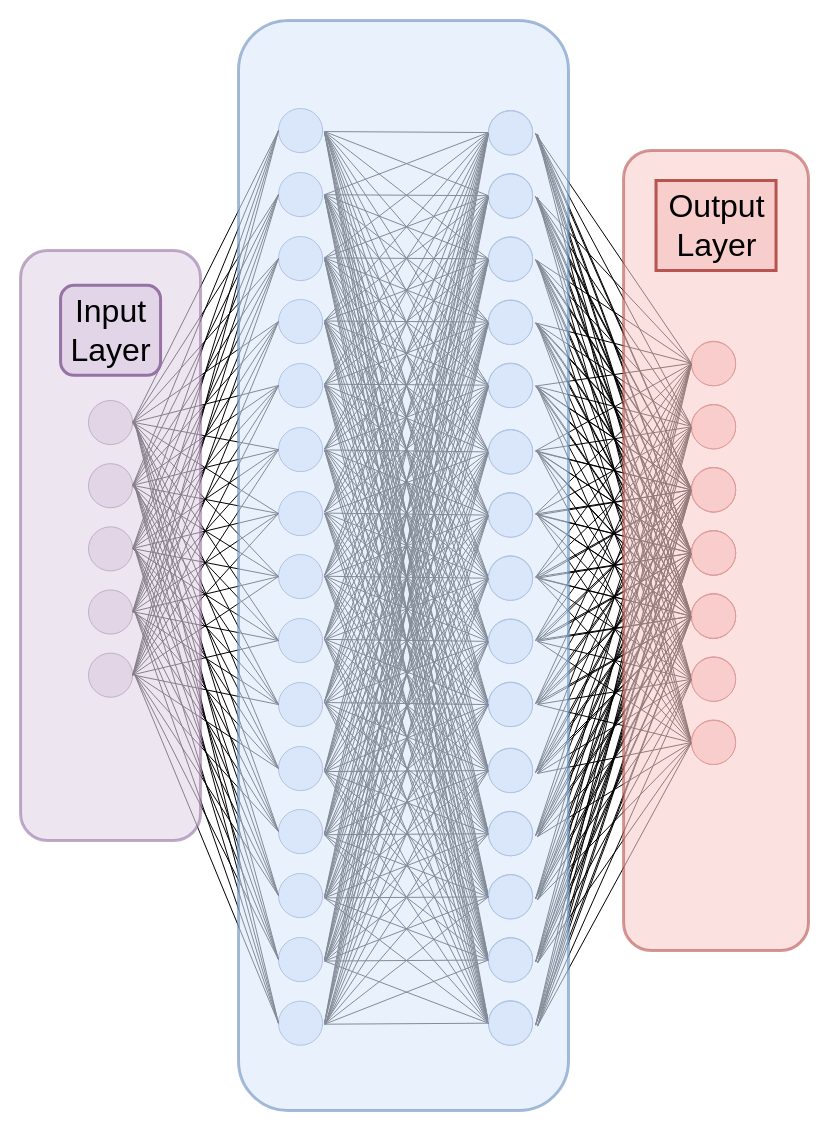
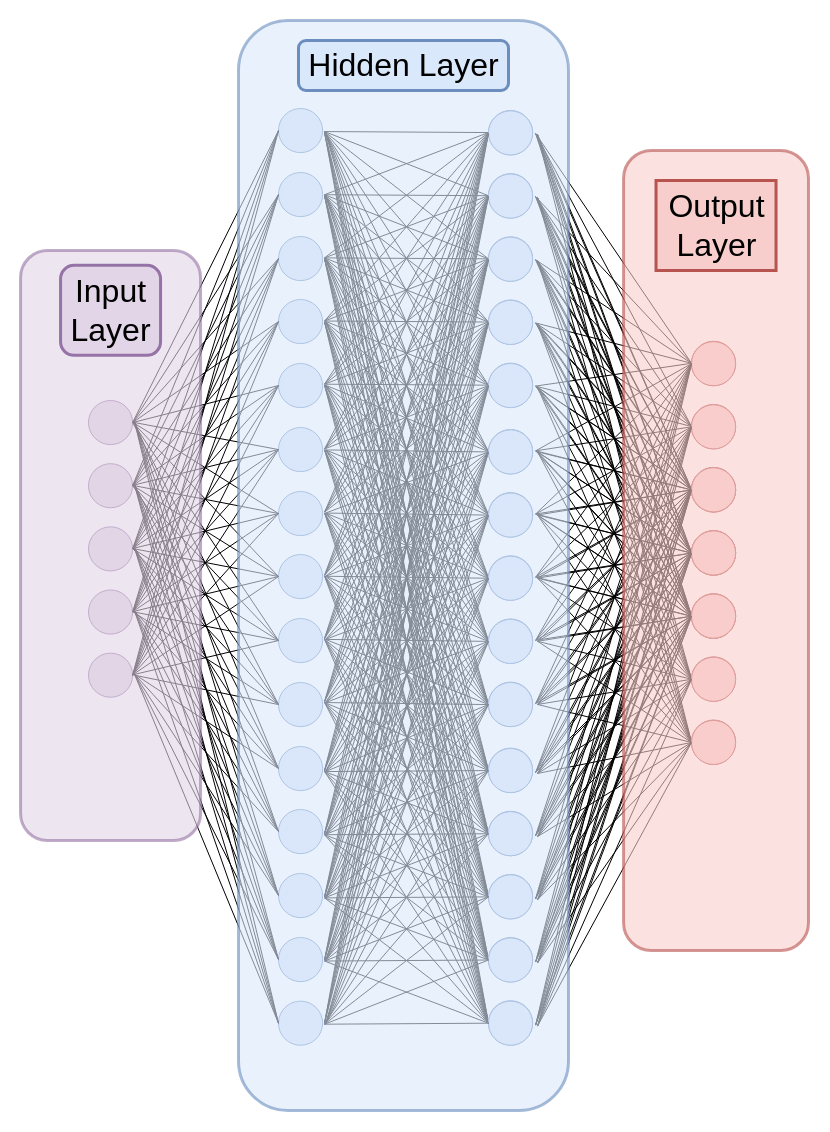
node "Hidden Layer": added
node "Input Layer": moved (111, 330) -> (111, 310)
